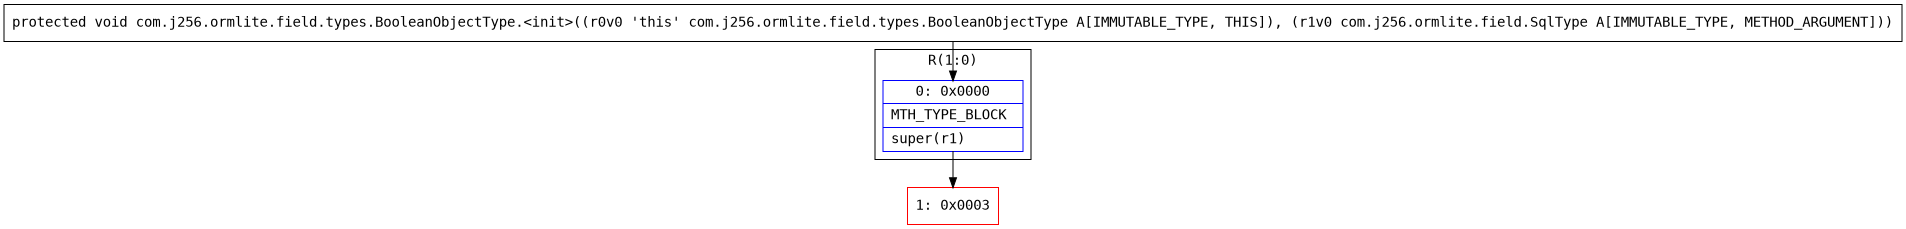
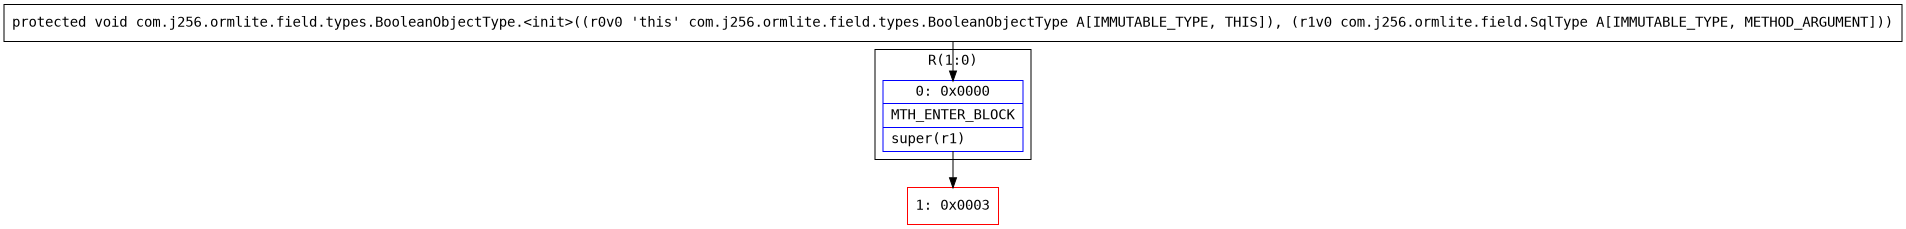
node "0: 0x0000": text "MTH_TYPE_BLOCK" -> "MTH_ENTER_BLOCK"
